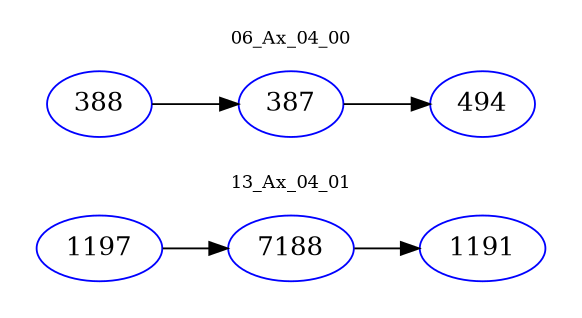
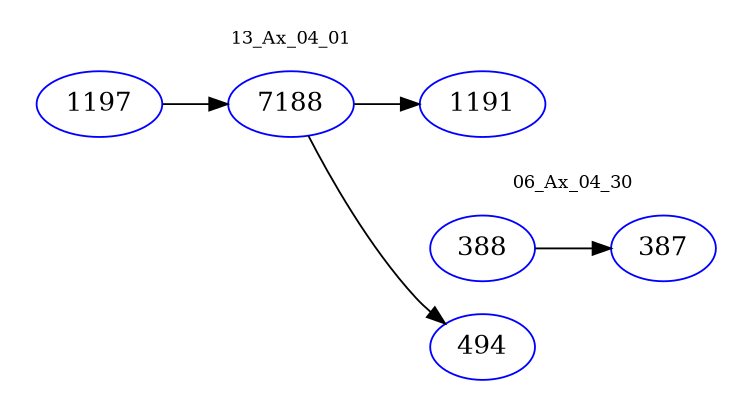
cluster "06_Ax_04_00": label "06_Ax_04_00" -> "06_Ax_04_30"
edge "387" -> "494": now "7188" -> "494"
